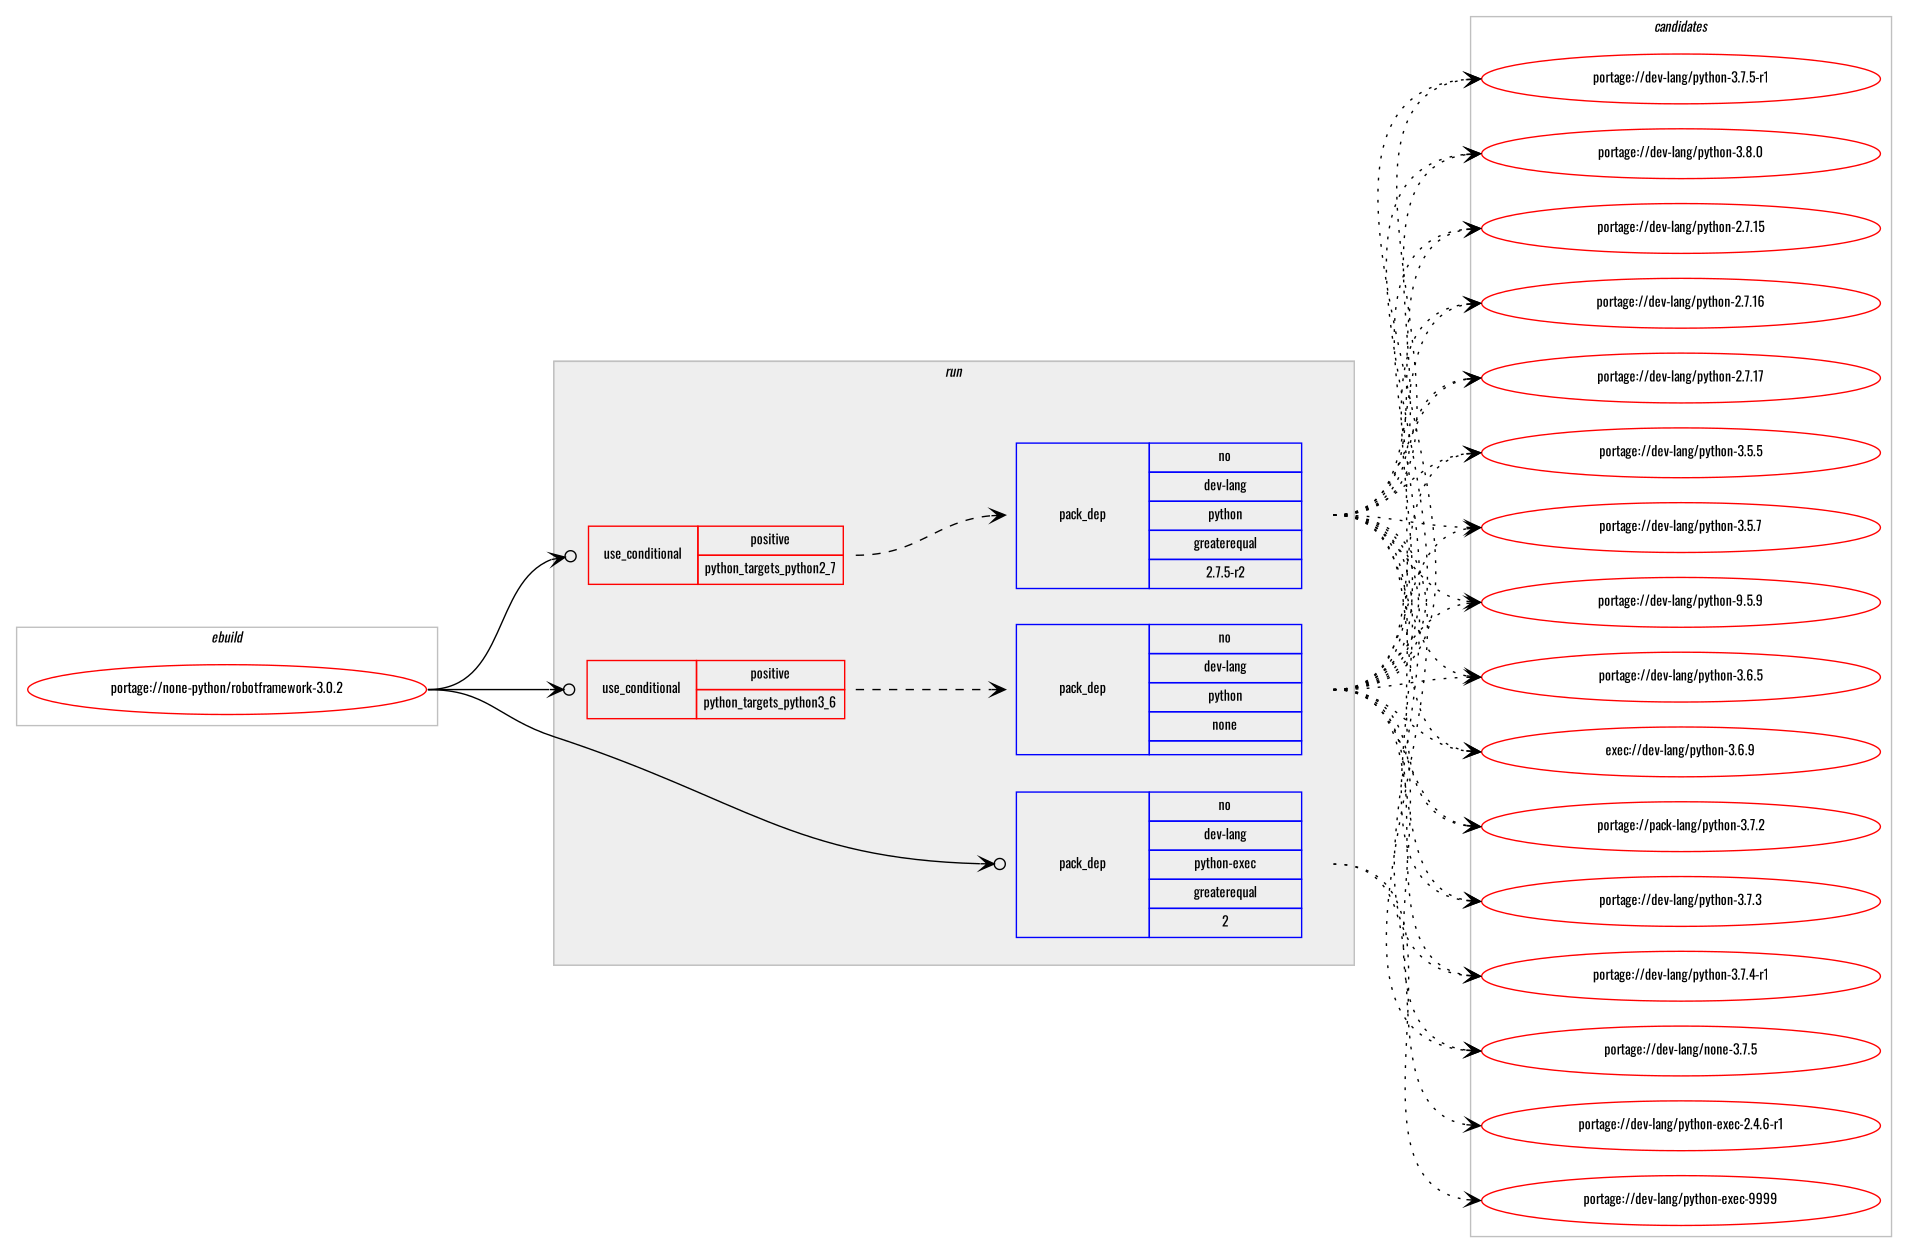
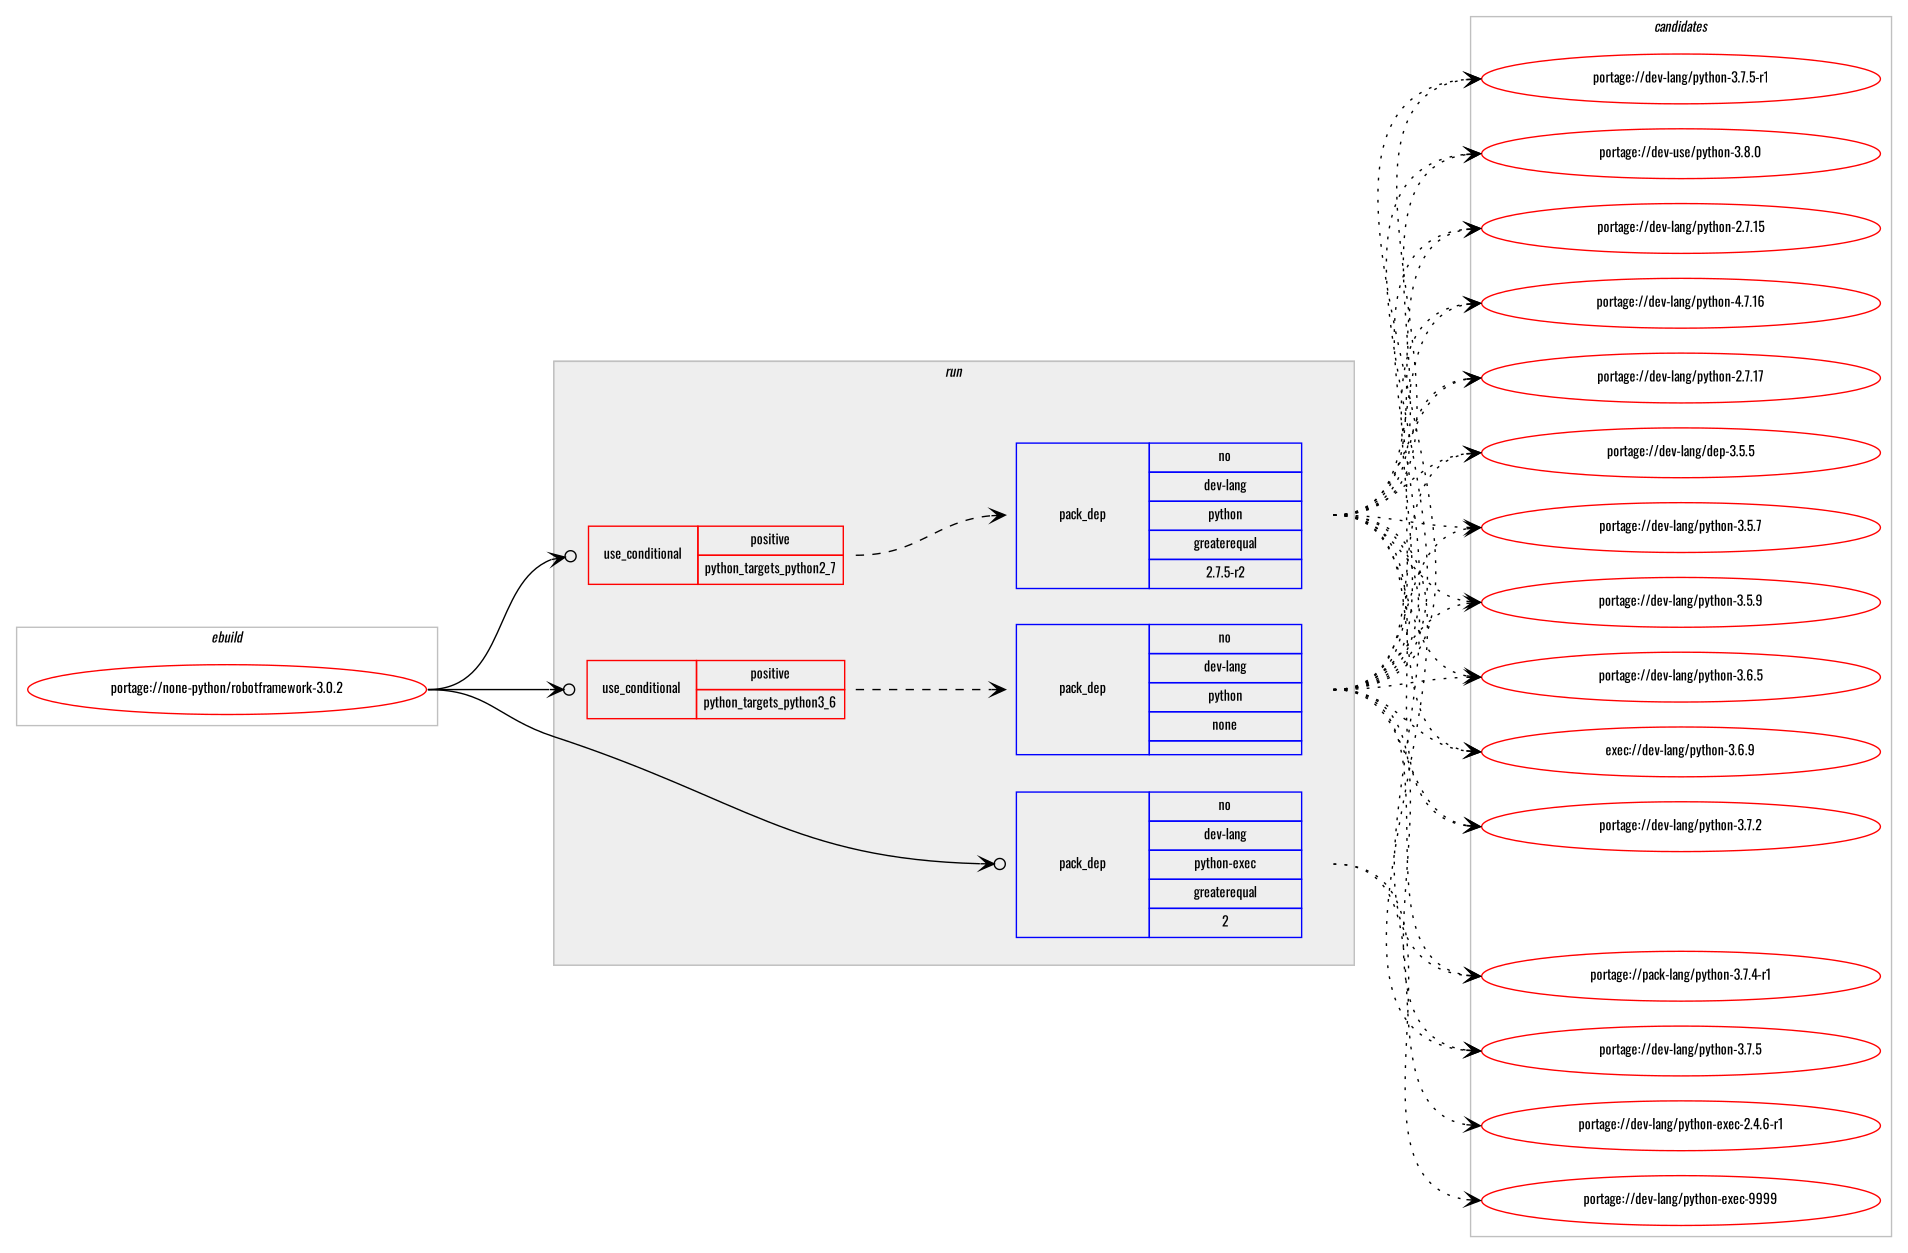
node "portage://dev-lang/python-3.8.0": label "portage://dev-lang/python-3.8.0" -> "portage://dev-use/python-3.8.0"
node "portage://dev-lang/python-2.7.16": label "portage://dev-lang/python-2.7.16" -> "portage://dev-lang/python-4.7.16"
node "portage://dev-lang/python-3.5.5": label "portage://dev-lang/python-3.5.5" -> "portage://dev-lang/dep-3.5.5"
node "portage://dev-lang/python-9.5.9": label "portage://dev-lang/python-9.5.9" -> "portage://dev-lang/python-3.5.9"
node "portage://pack-lang/python-3.7.2": label "portage://pack-lang/python-3.7.2" -> "portage://dev-lang/python-3.7.2"
node "portage://dev-lang/python-3.7.3": removed
node "portage://dev-lang/python-3.7.4-r1": label "portage://dev-lang/python-3.7.4-r1" -> "portage://pack-lang/python-3.7.4-r1"
node "portage://dev-lang/none-3.7.5": label "portage://dev-lang/none-3.7.5" -> "portage://dev-lang/python-3.7.5"
